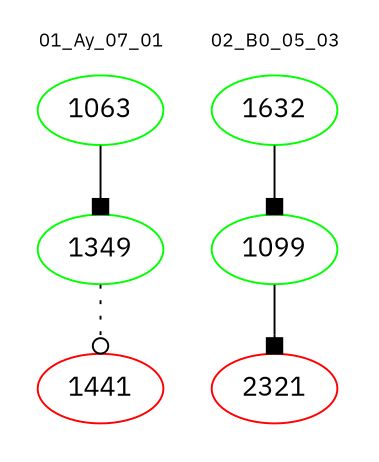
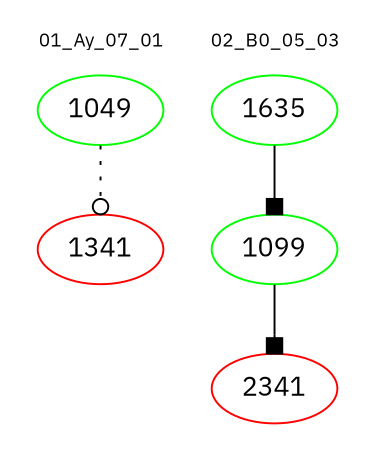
node "1063": removed
node "1632": label "1632" -> "1635"
node "1349": label "1349" -> "1049"
node "1441": label "1441" -> "1341"
node "2321": label "2321" -> "2341"
